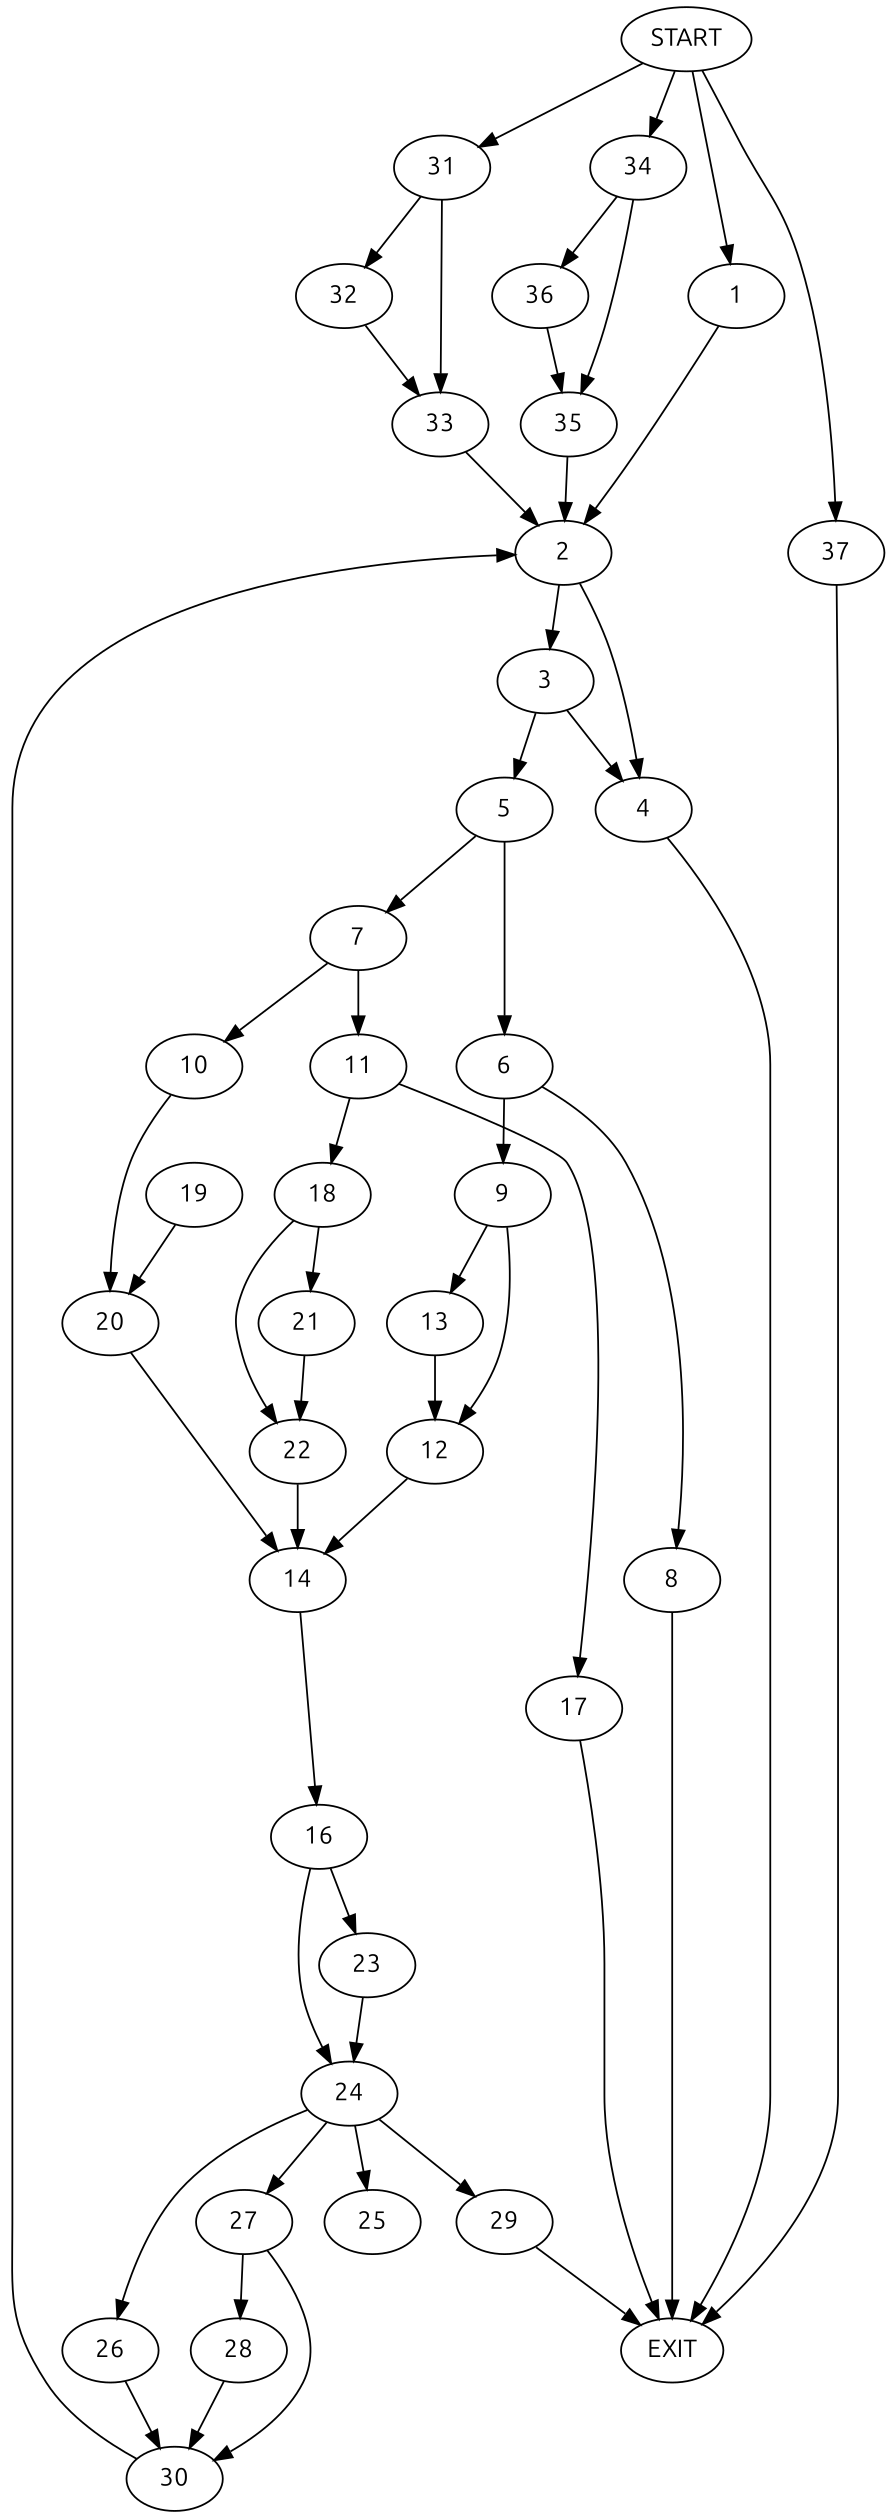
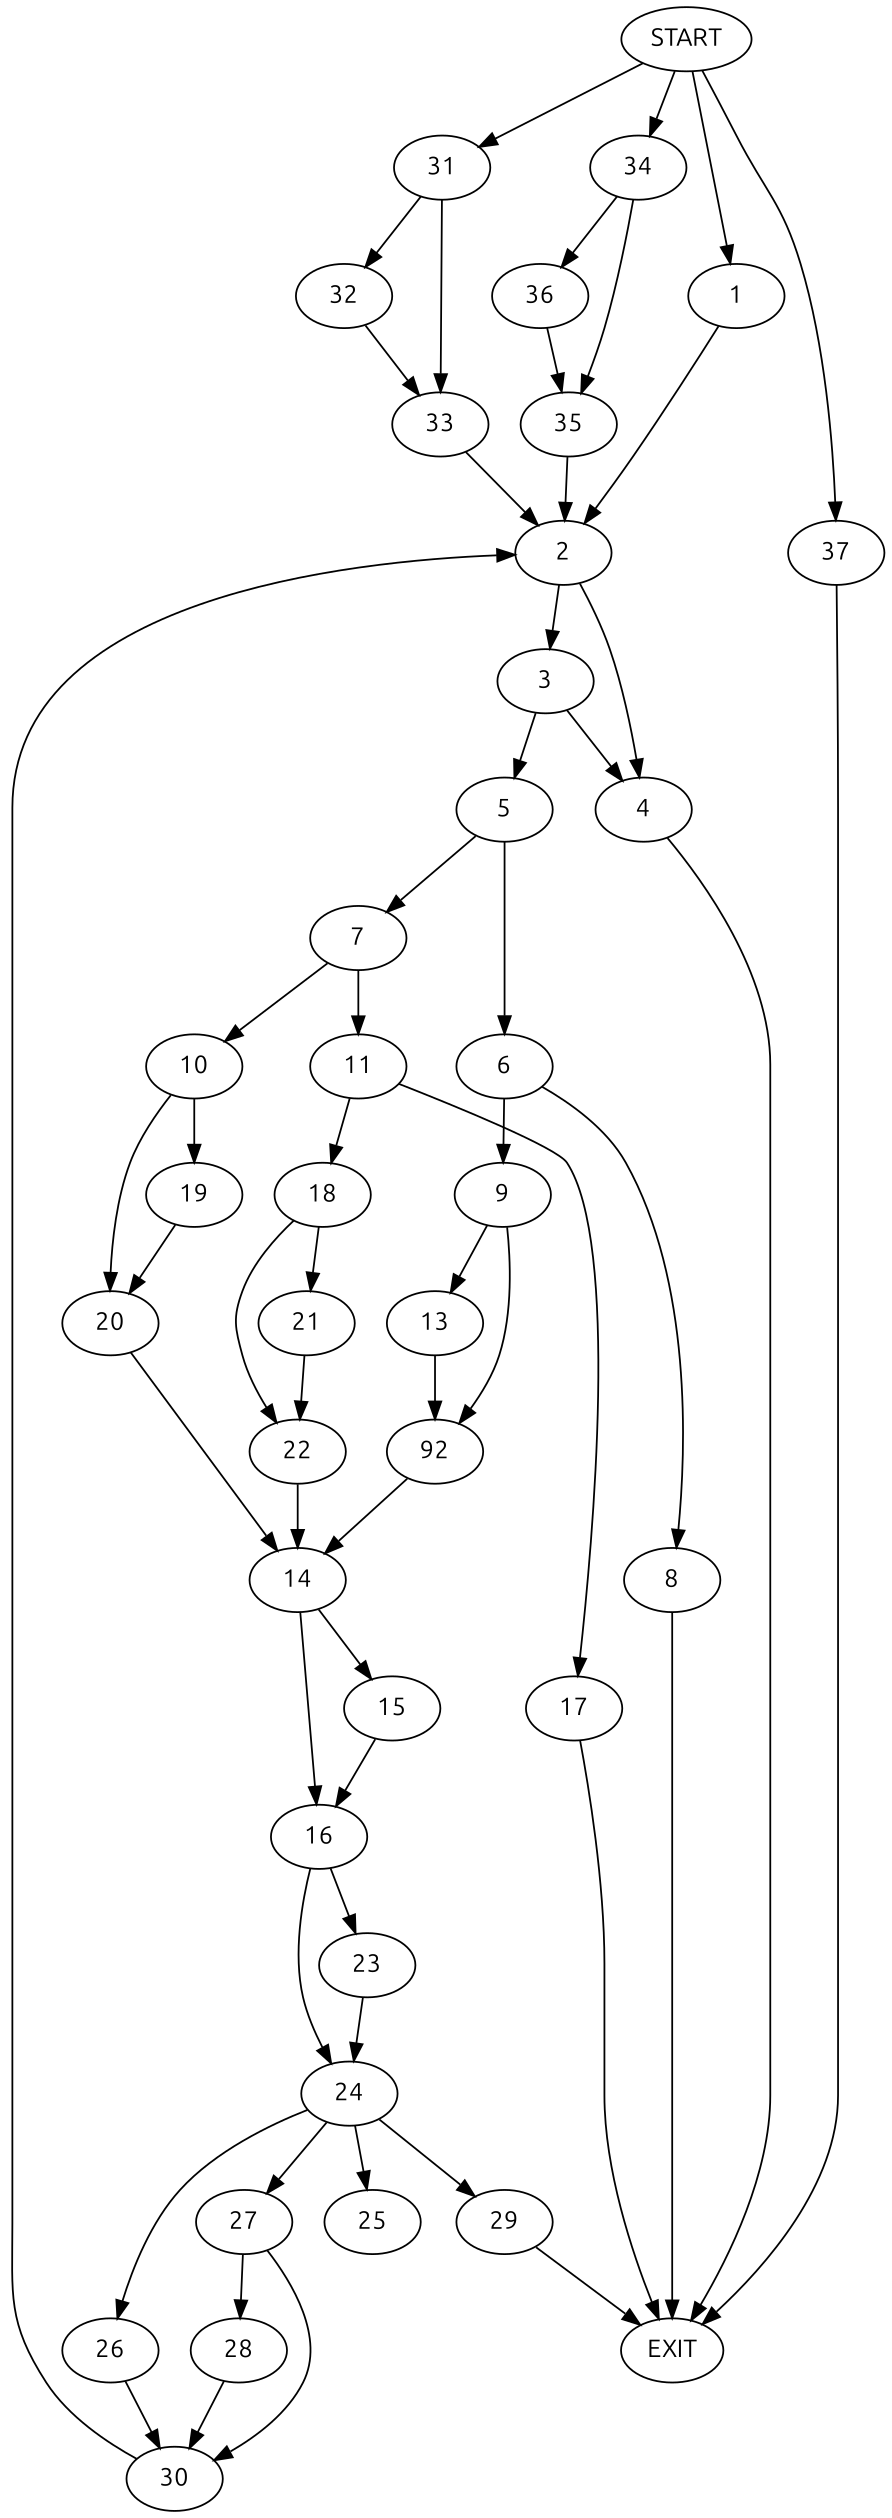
edge "10" -> "19": added
node "12": label "12" -> "92"
node "15": added
